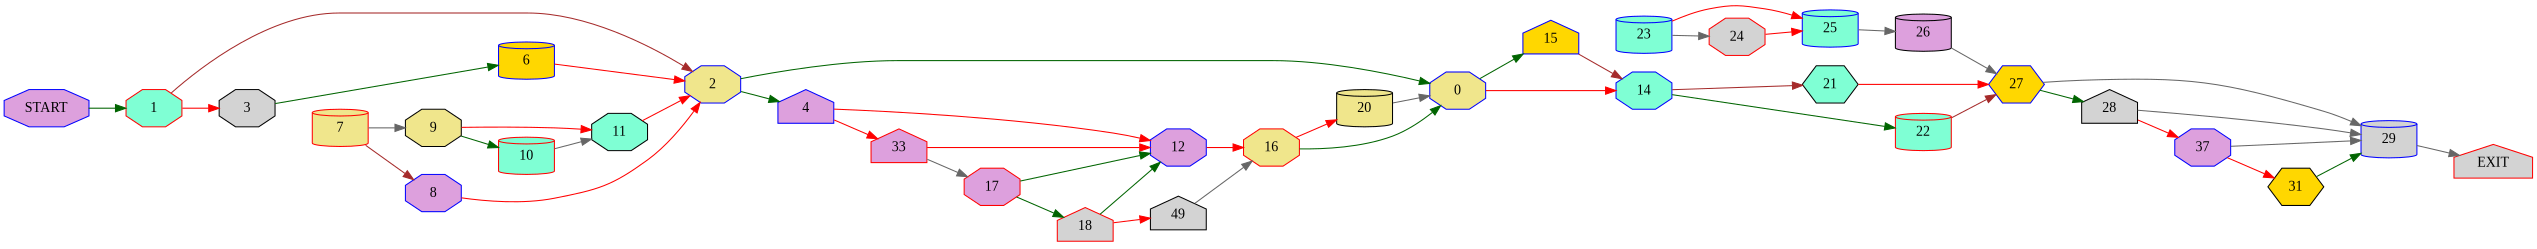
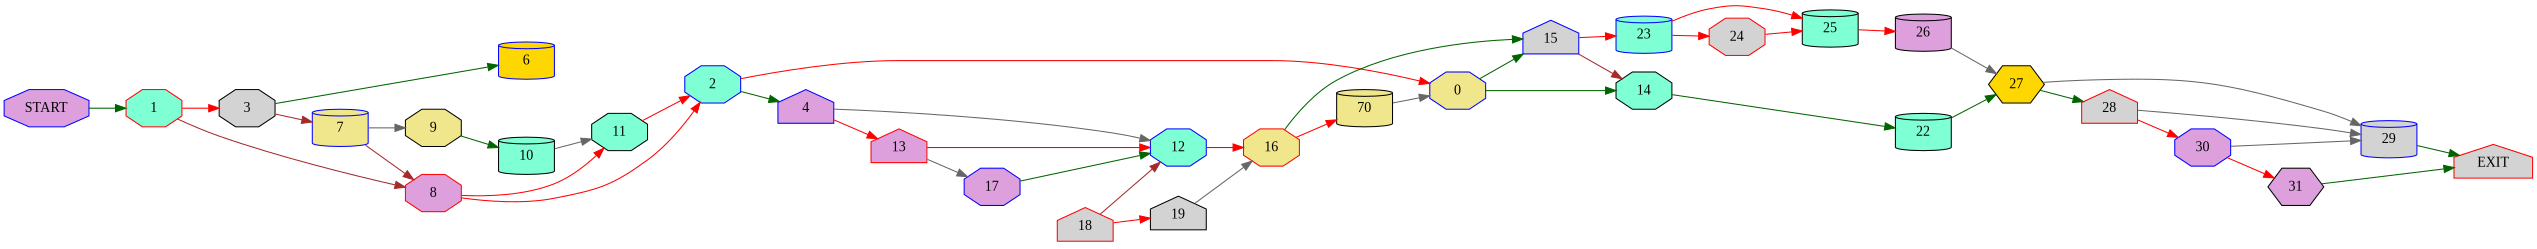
edge "1" -> "2": now "1" -> "8"
node "25": color blue -> black
edge "25" -> "26": color gray40 -> red
edge "23" -> "24": color gray40 -> red
edge "15" -> "23": added
node "15": fillcolor gold -> lightgrey
edge "2" -> "0": color darkgreen -> red
edge "6" -> "2": removed
node "2": fillcolor khaki -> aquamarine
node "21": removed
node "27": color blue -> black
edge "0" -> "14": color red -> darkgreen
node "14": color blue -> black
node "20": label "20" -> "70"
node "28": color black -> red
edge "22" -> "27": color brown -> darkgreen
edge "3" -> "7": added
edge "4" -> "12": color red -> gray40
edge "9" -> "11": now "8" -> "11"
node "7": color red -> blue
node "22": color red -> black
edge "16" -> "0": now "16" -> "15"
node "33": label "33" -> "13"
node "12": fillcolor plum -> aquamarine
node "37": label "37" -> "30"
edge "29" -> "EXIT": color gray40 -> darkgreen
node "10": color red -> black
edge "31" -> "29": now "31" -> "EXIT"
node "17": color red -> blue
node "31": fillcolor gold -> plum
edge "18" -> "12": color darkgreen -> brown
node "8": color blue -> red
edge "17" -> "18": removed
node "49": label "49" -> "19"
